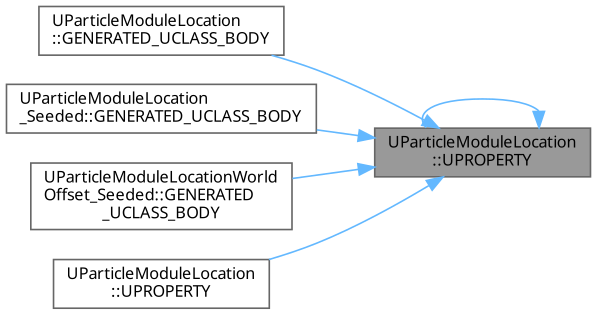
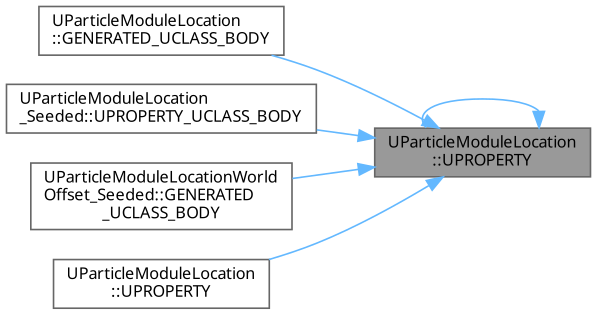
node "UParticleModuleLocation _Seeded::GENERATED_UCLASS_BODY": label "UParticleModuleLocation _Seeded::GENERATED_UCLASS_BODY" -> "UParticleModuleLocation _Seeded::UPROPERTY_UCLASS_BODY"
